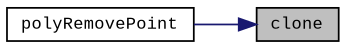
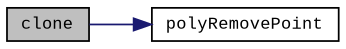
edge "polyRemovePoint" -> "clone": reversed
